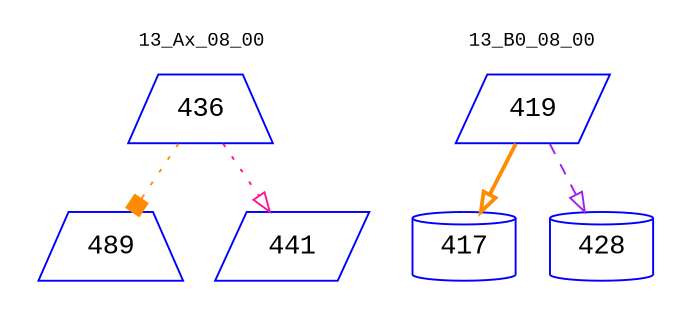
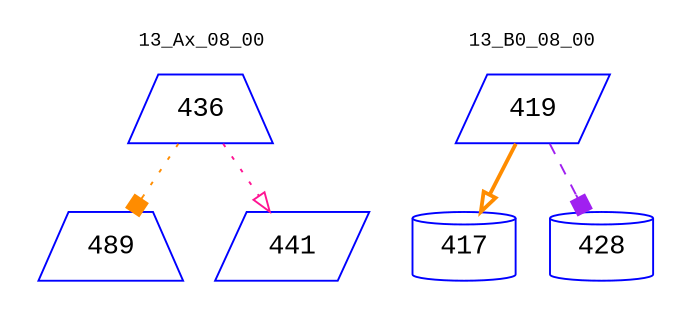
edge "419" -> "428": arrowhead onormal -> box
